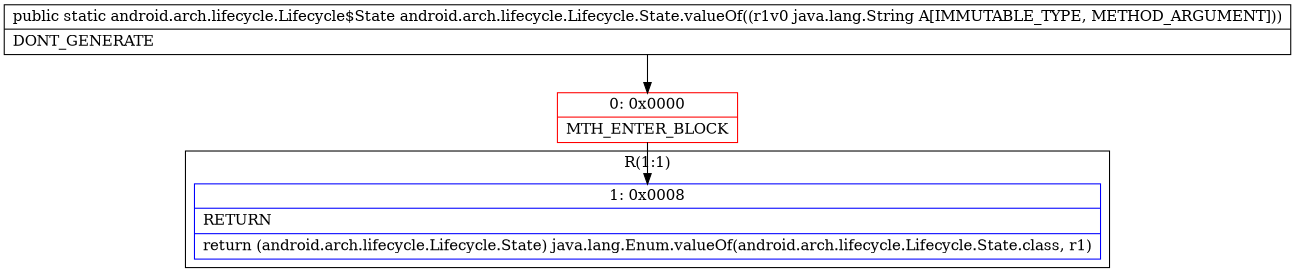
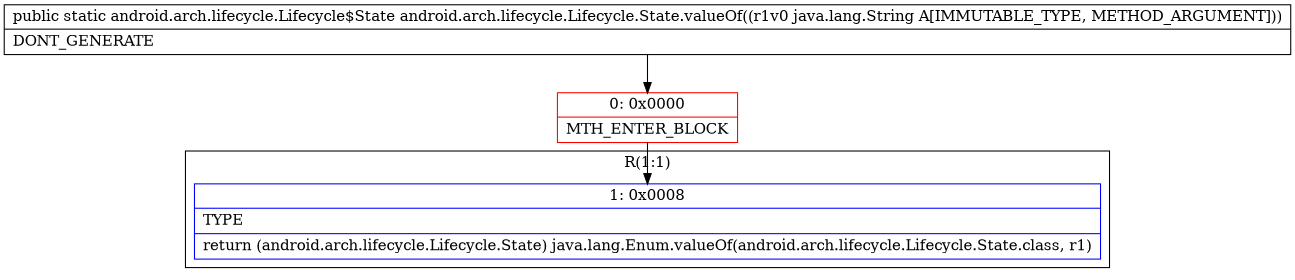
node "1: 0x0008": text "RETURN" -> "TYPE"
